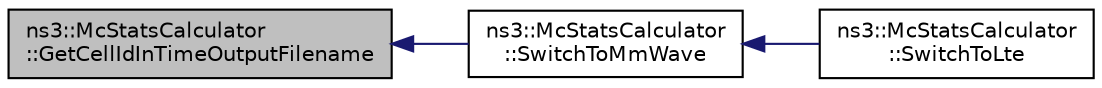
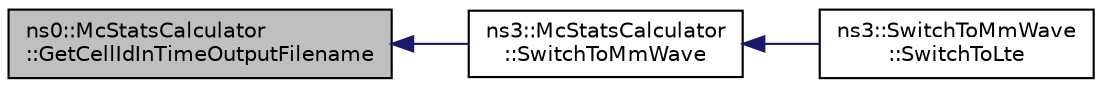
node "ns3::McStatsCalculator ::GetCellIdInTimeOutputFilename": label "ns3::McStatsCalculator ::GetCellIdInTimeOutputFilename" -> "ns0::McStatsCalculator ::GetCellIdInTimeOutputFilename"
node "ns3::McStatsCalculator ::SwitchToLte": label "ns3::McStatsCalculator ::SwitchToLte" -> "ns3::SwitchToMmWave ::SwitchToLte"
